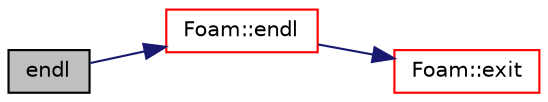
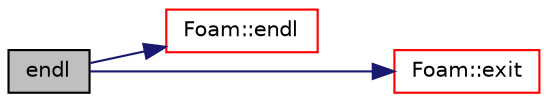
edge "Foam::endl" -> "Foam::exit": now "endl" -> "Foam::exit"
